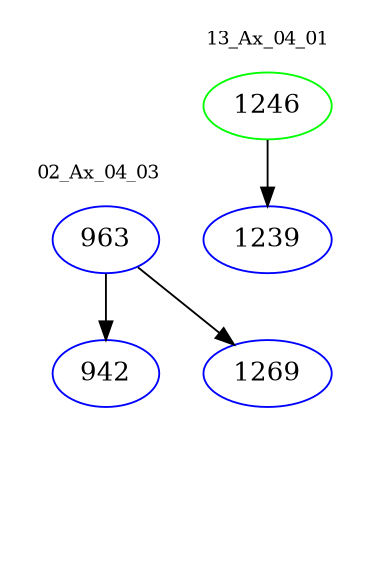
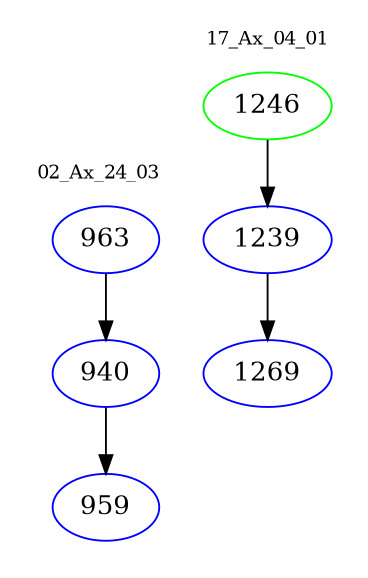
cluster "13_Ax_04_01": label "13_Ax_04_01" -> "17_Ax_04_01"
cluster "02_Ax_04_03": label "02_Ax_04_03" -> "02_Ax_24_03"
edge "963" -> "1269": now "1239" -> "1269"
node "942": label "942" -> "940"
node "959": added
